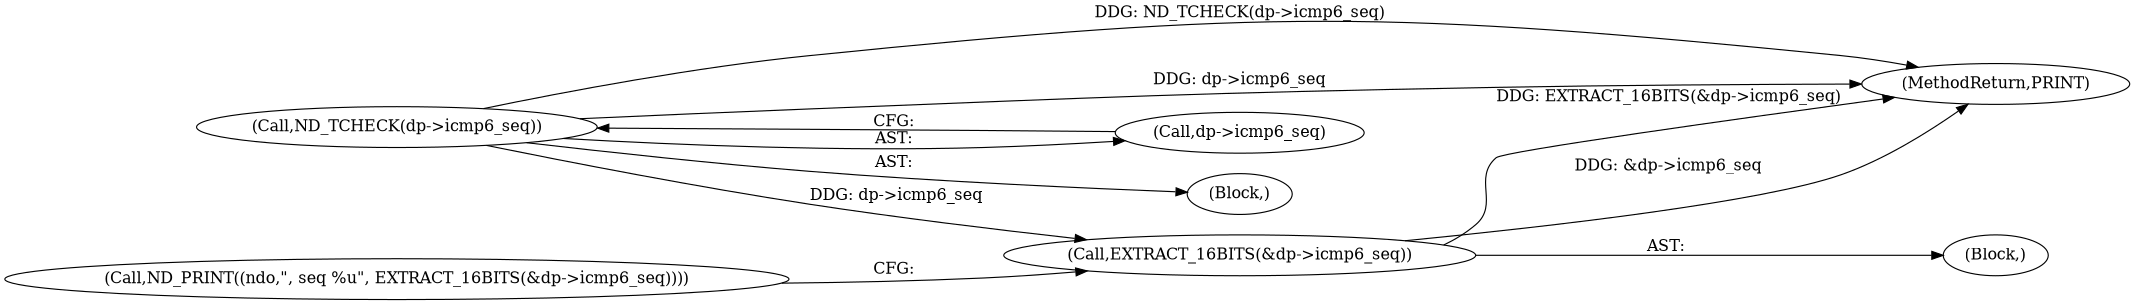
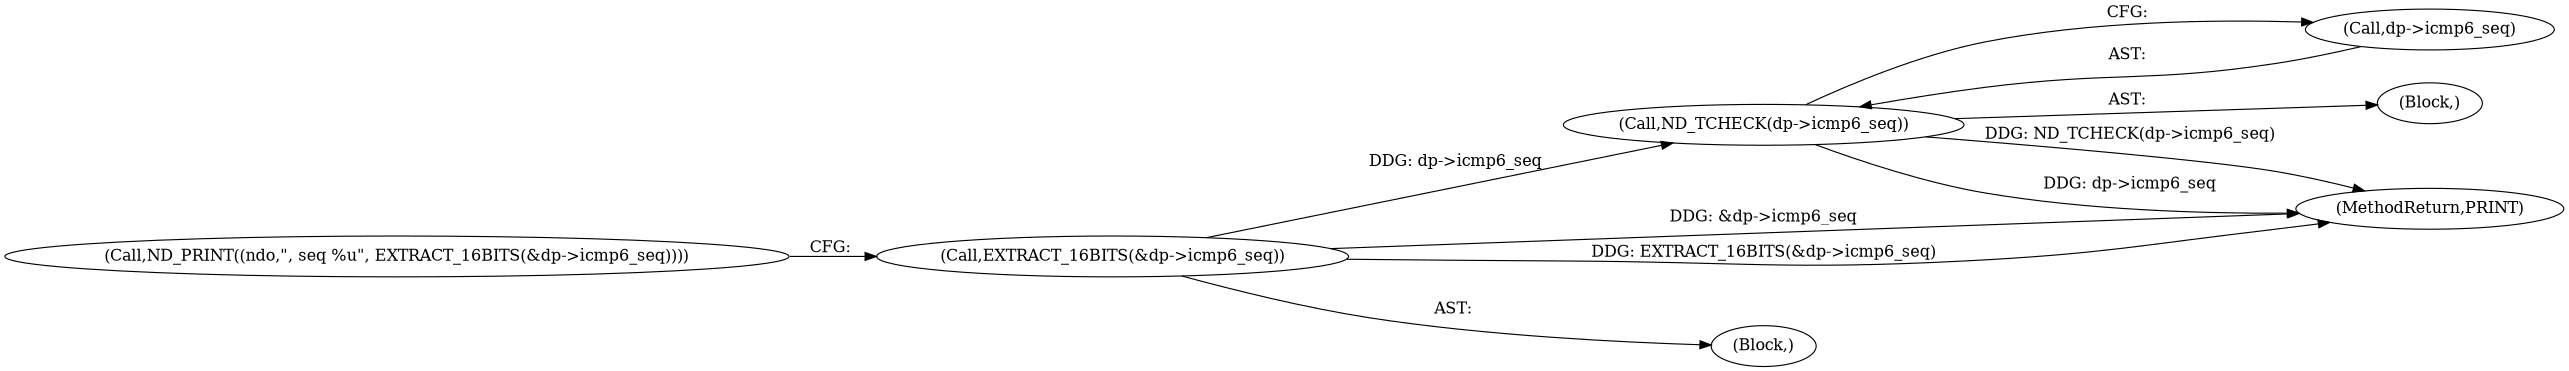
edge "(Call,dp->icmp6_seq)" -> "(Call,ND_TCHECK(dp->icmp6_seq))": label "CFG: " -> "AST: "
edge "(Call,ND_TCHECK(dp->icmp6_seq))" -> "(Call,dp->icmp6_seq)": label "AST: " -> "CFG: "
edge "(Call,ND_TCHECK(dp->icmp6_seq))" -> "(Call,EXTRACT_16BITS(&dp->icmp6_seq))": reversed
